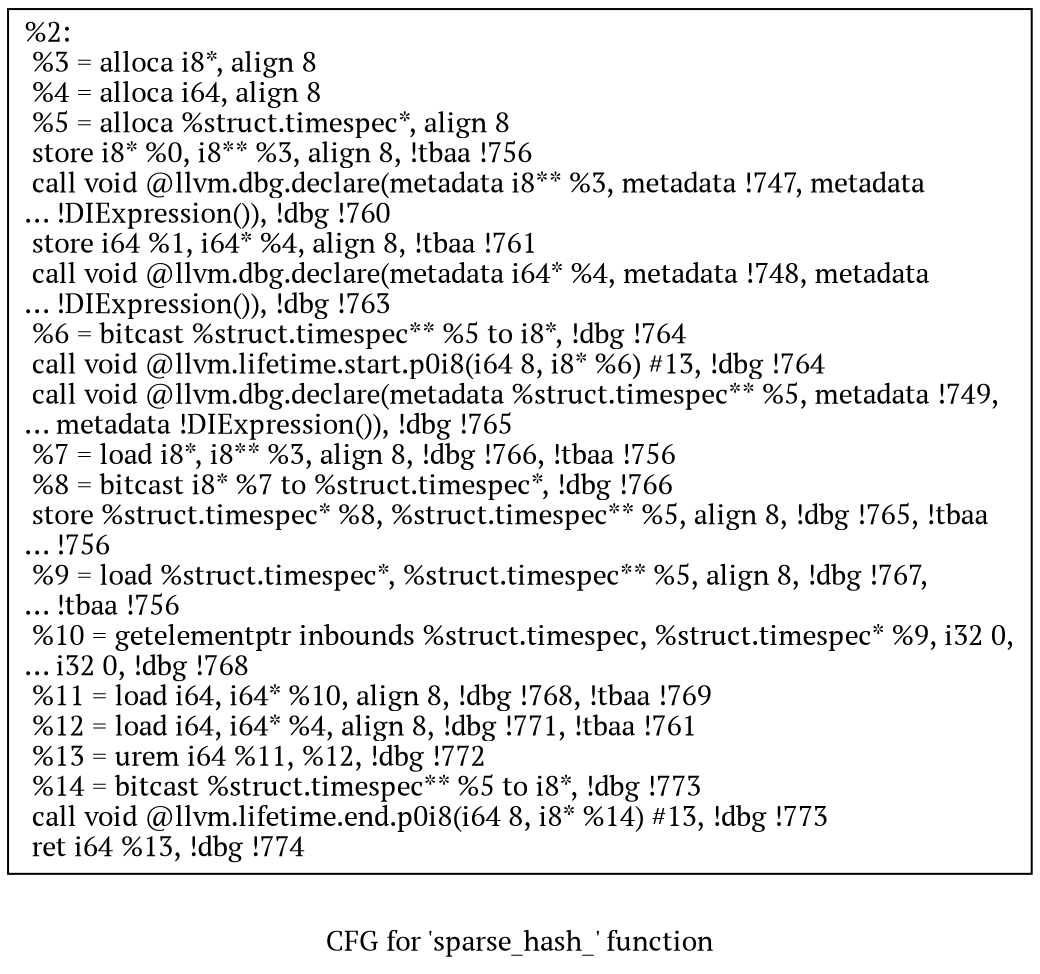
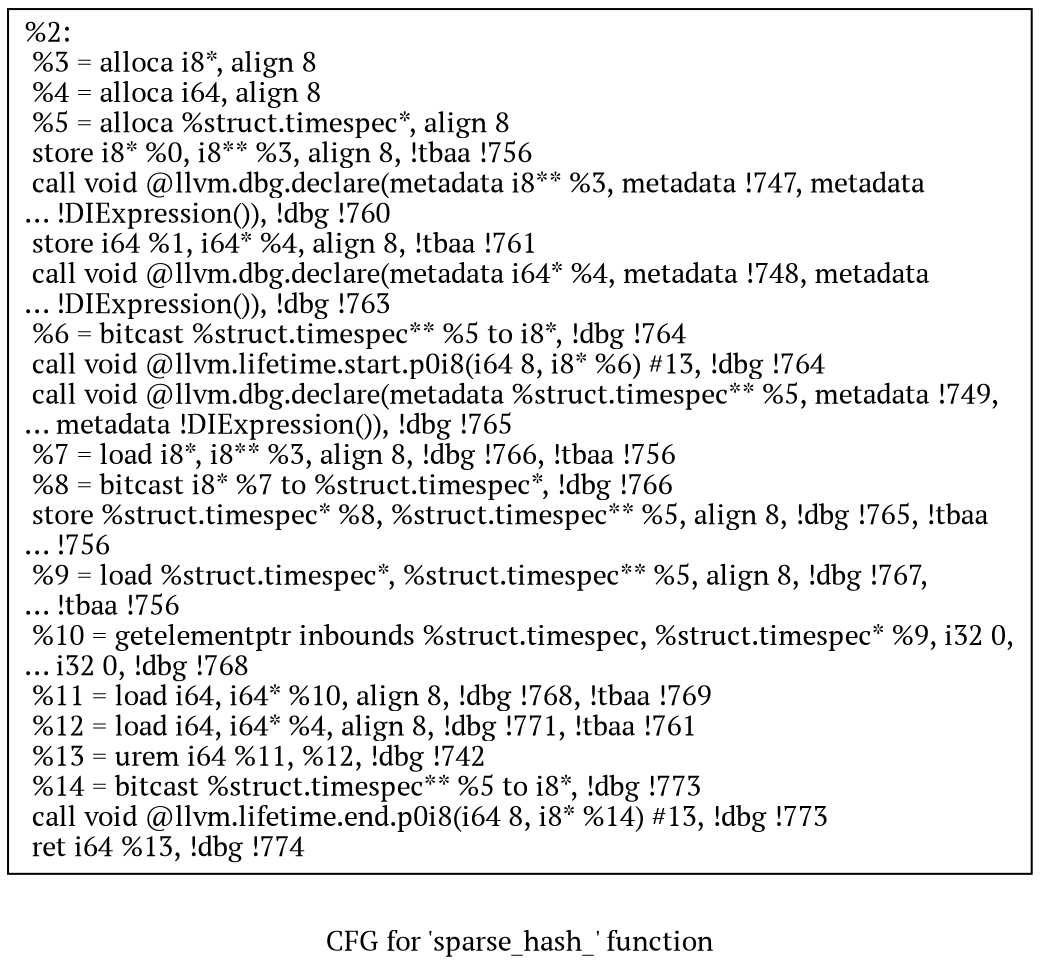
node "%2:": text "%13 = urem i64 %11, %12, !dbg !772" -> "%13 = urem i64 %11, %12, !dbg !742"
